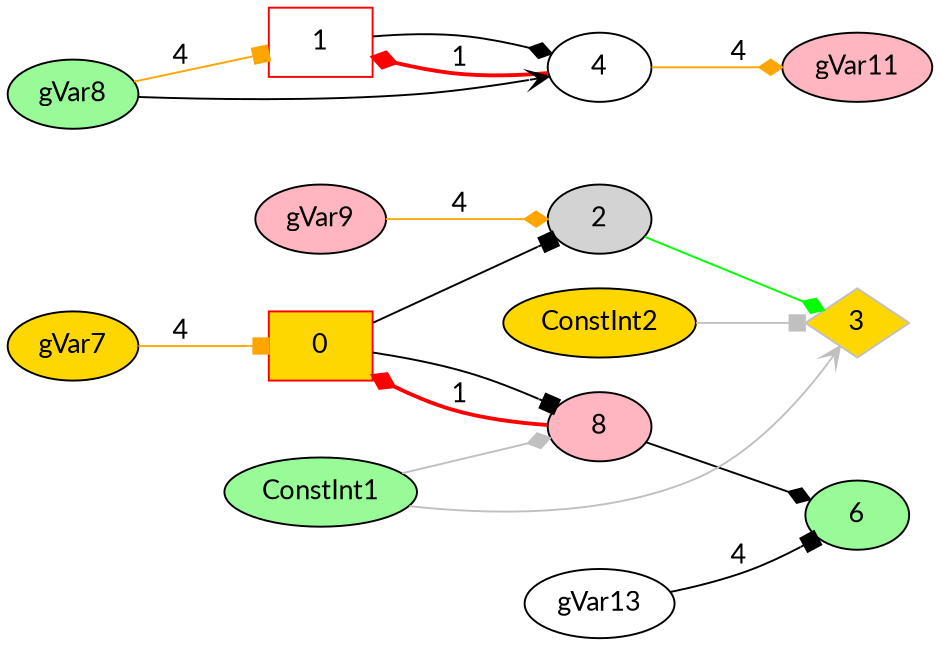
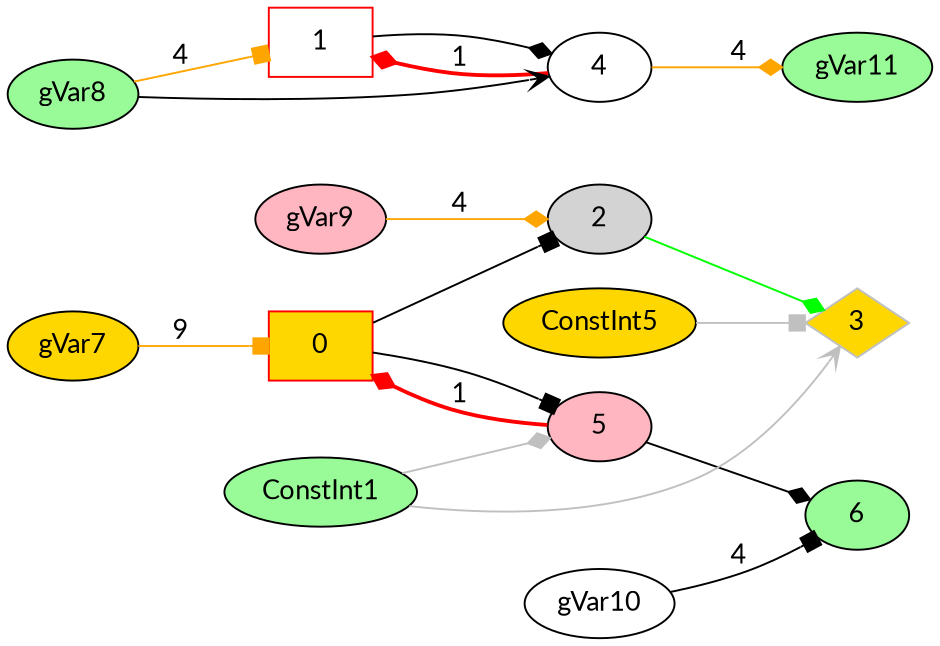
node "gVar11": fillcolor lightpink -> palegreen
node "ConstInt2": label "ConstInt2" -> "ConstInt5"
edge "gVar7" -> "0": label "4" -> "9"
node "8": label "8" -> "5"
node "gVar13": label "gVar13" -> "gVar10"
